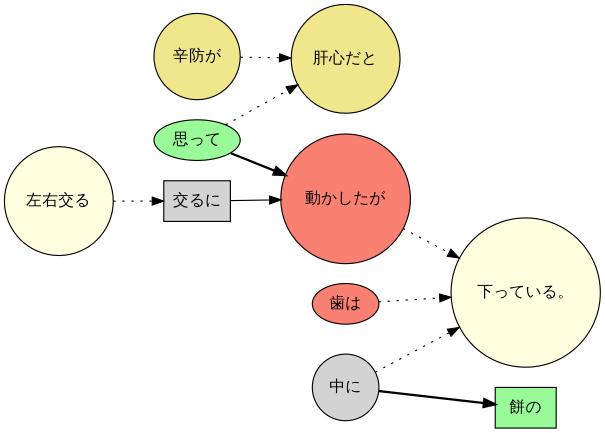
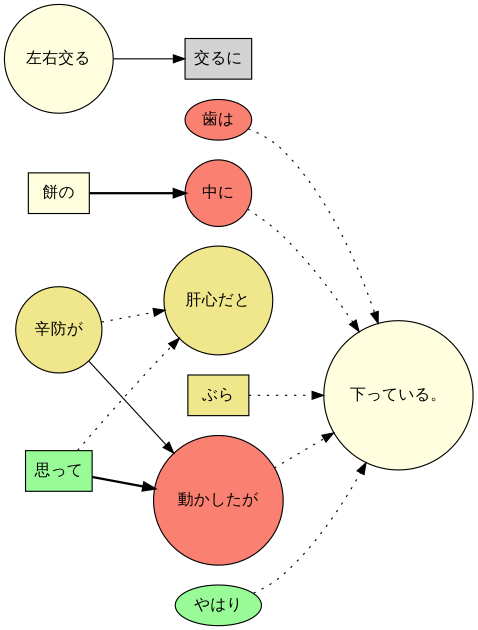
node "思って": shape ellipse -> box
edge "交るに" -> "動かしたが": now "辛防が" -> "動かしたが"
edge "左右交る" -> "交るに": style dotted -> solid
node "中に": fillcolor lightgrey -> salmon
node "ぶら": added
edge "中に" -> "餅の": reversed
node "餅の": fillcolor palegreen -> lightyellow
node "やはり": added
